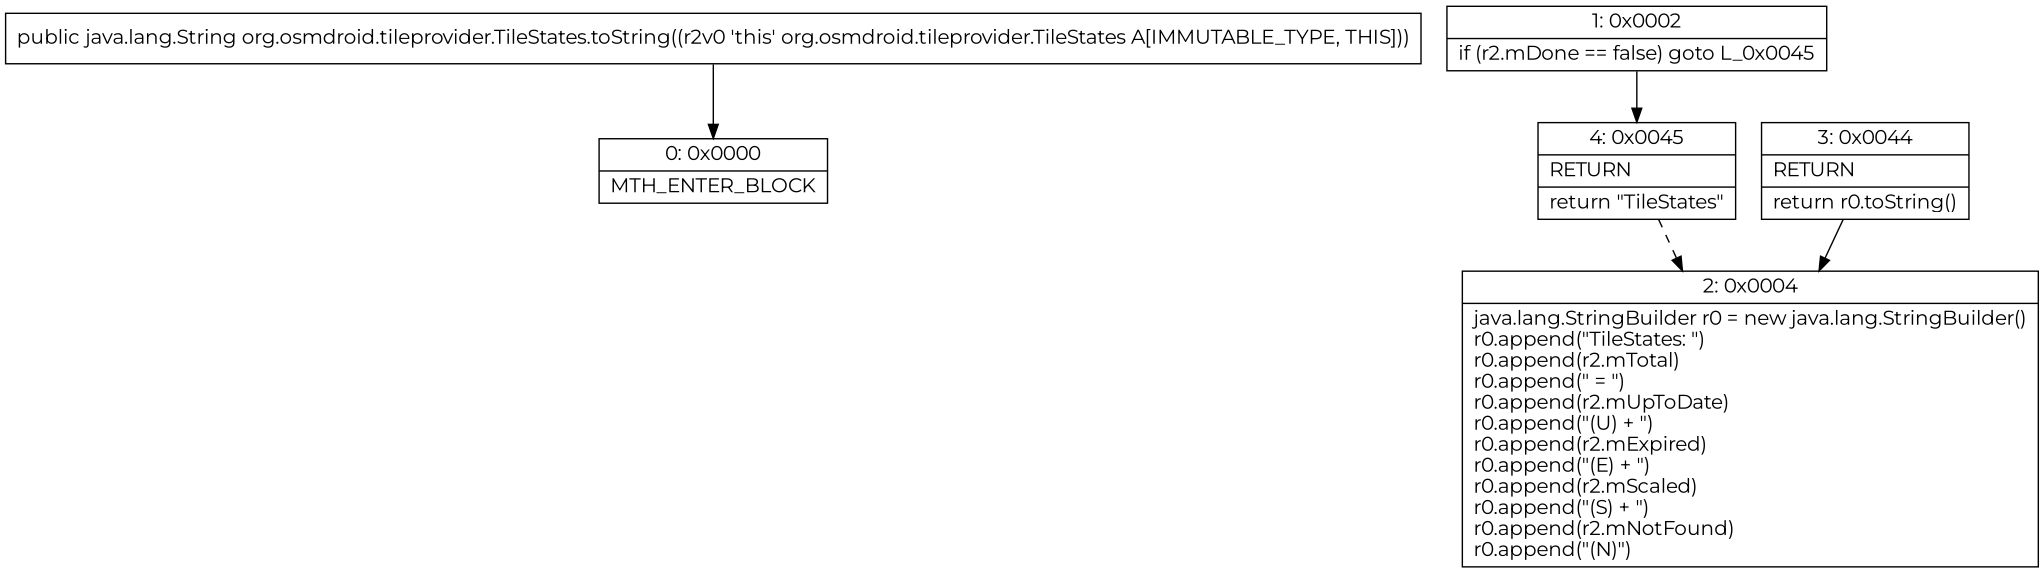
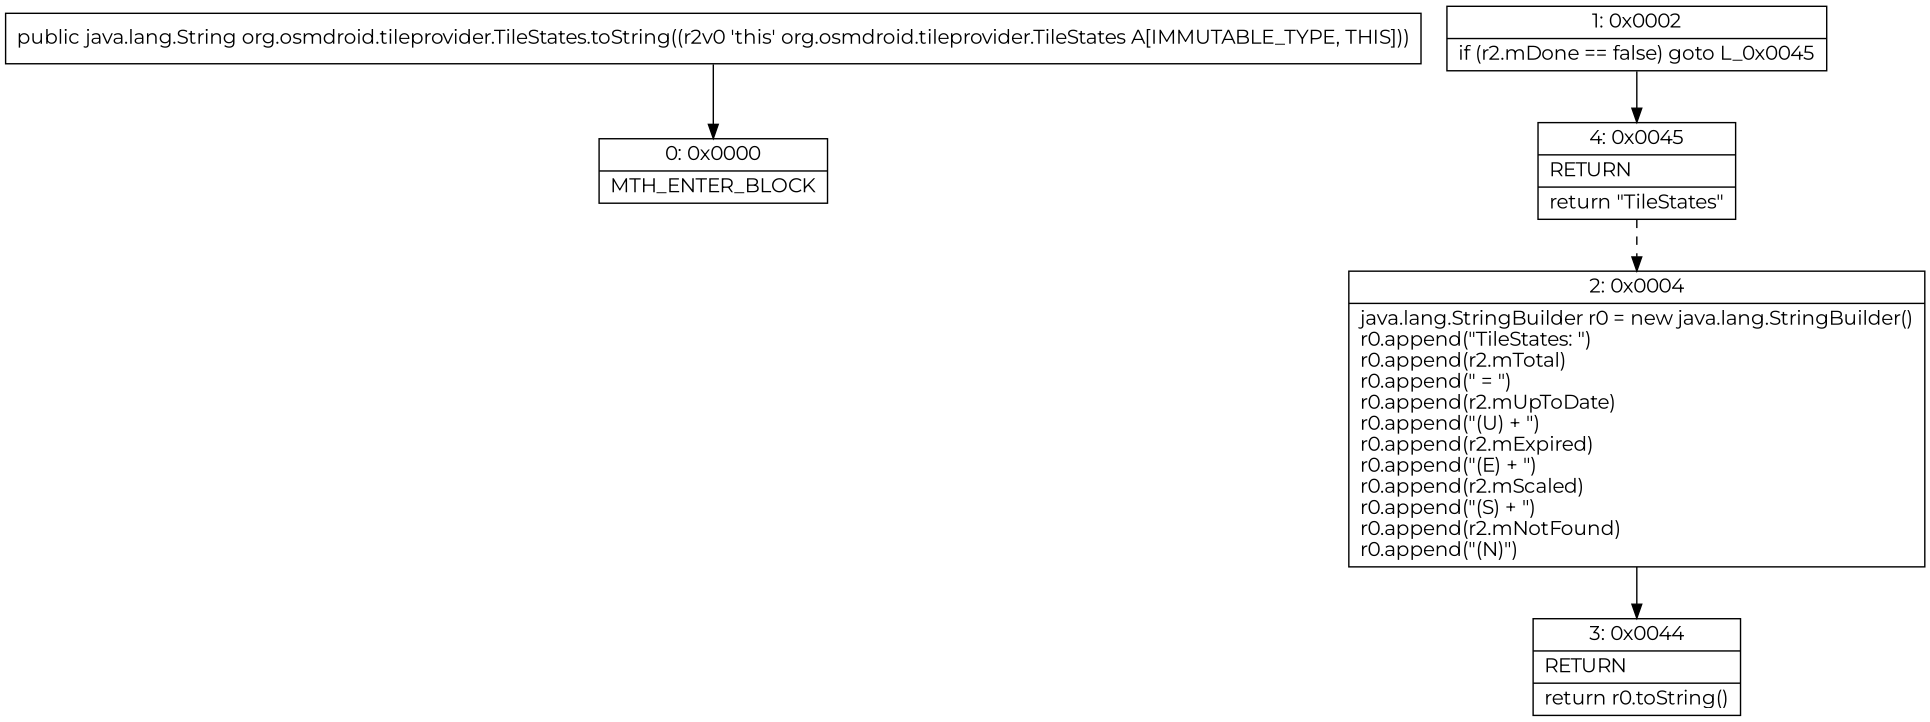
edge "3: 0x0044" -> "2: 0x0004": reversed
